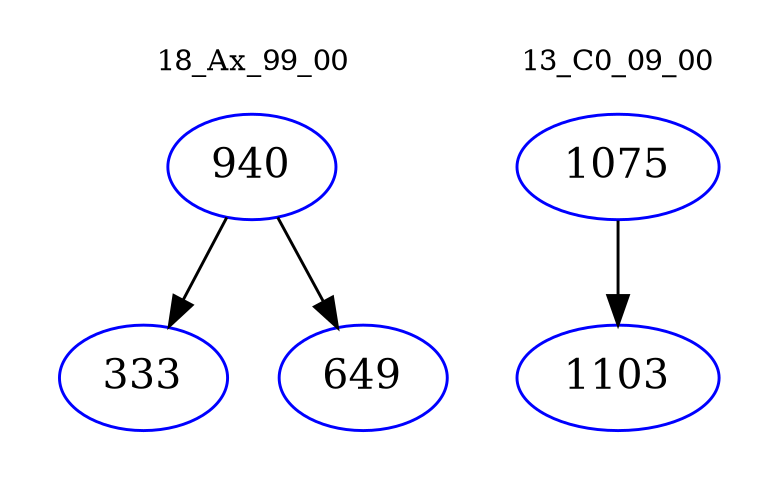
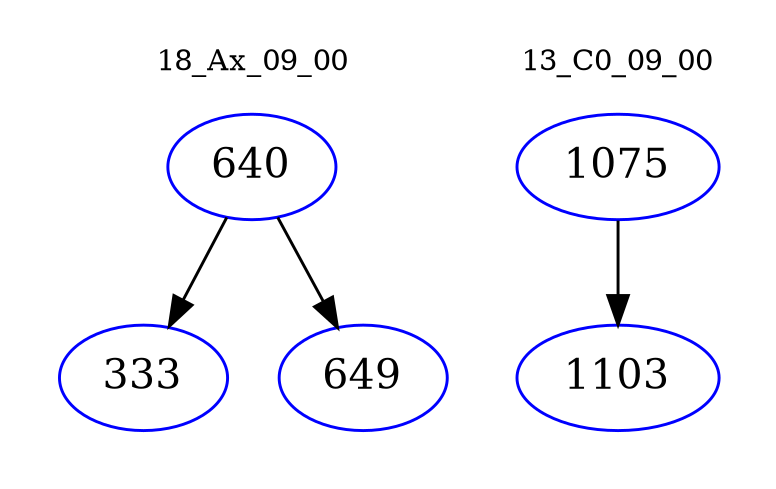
cluster "18_Ax_99_00": label "18_Ax_99_00" -> "18_Ax_09_00"
node "940": label "940" -> "640"
